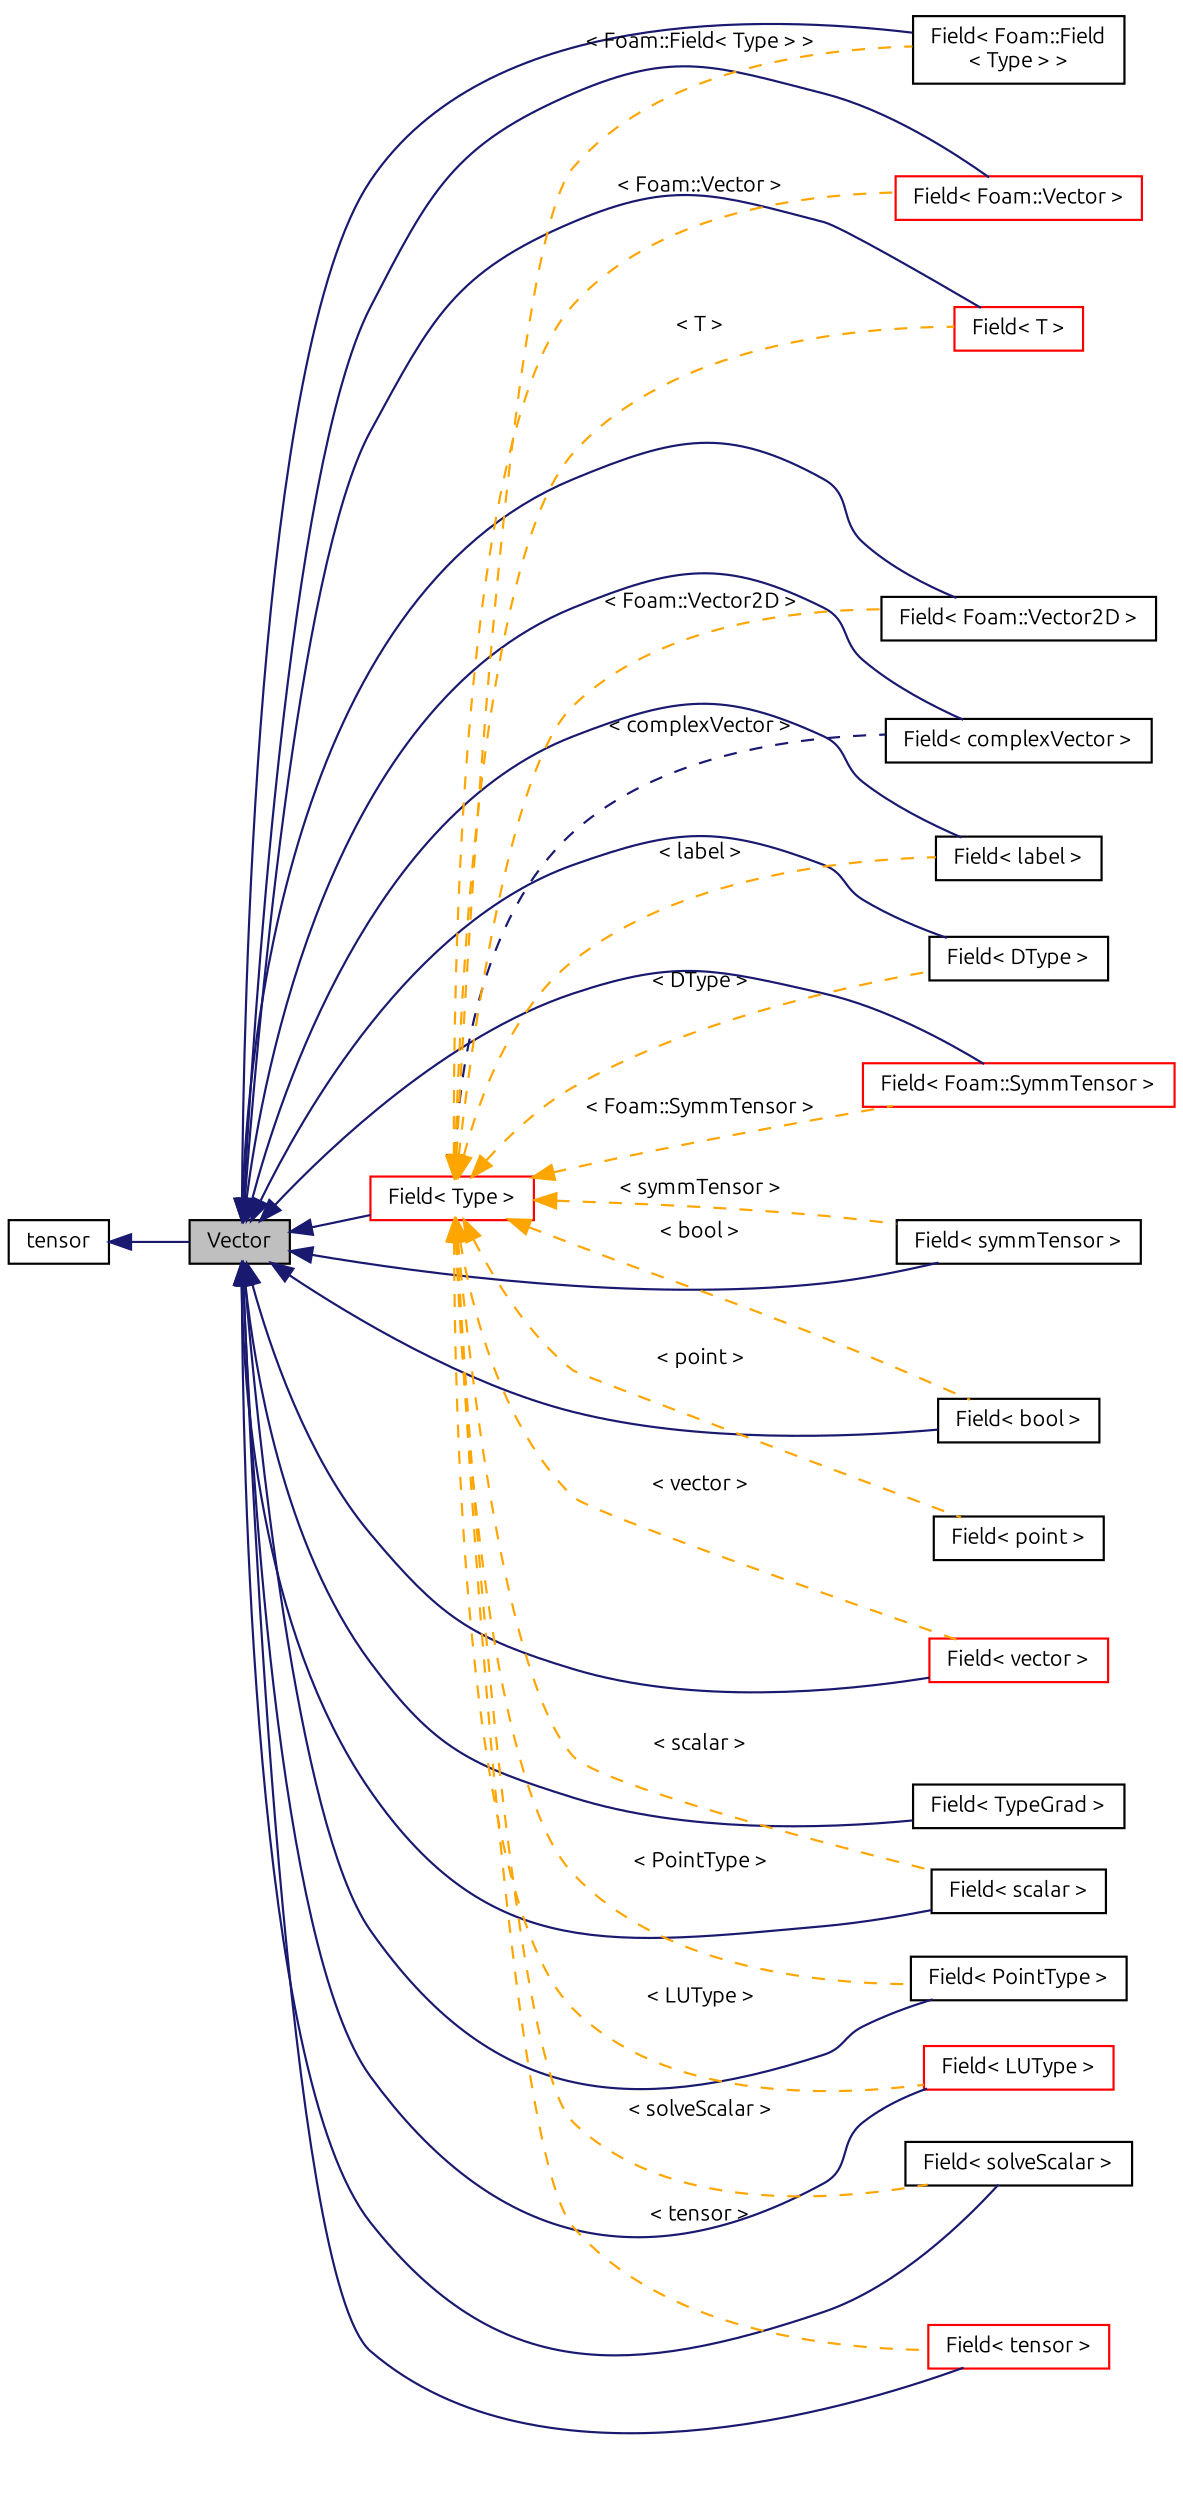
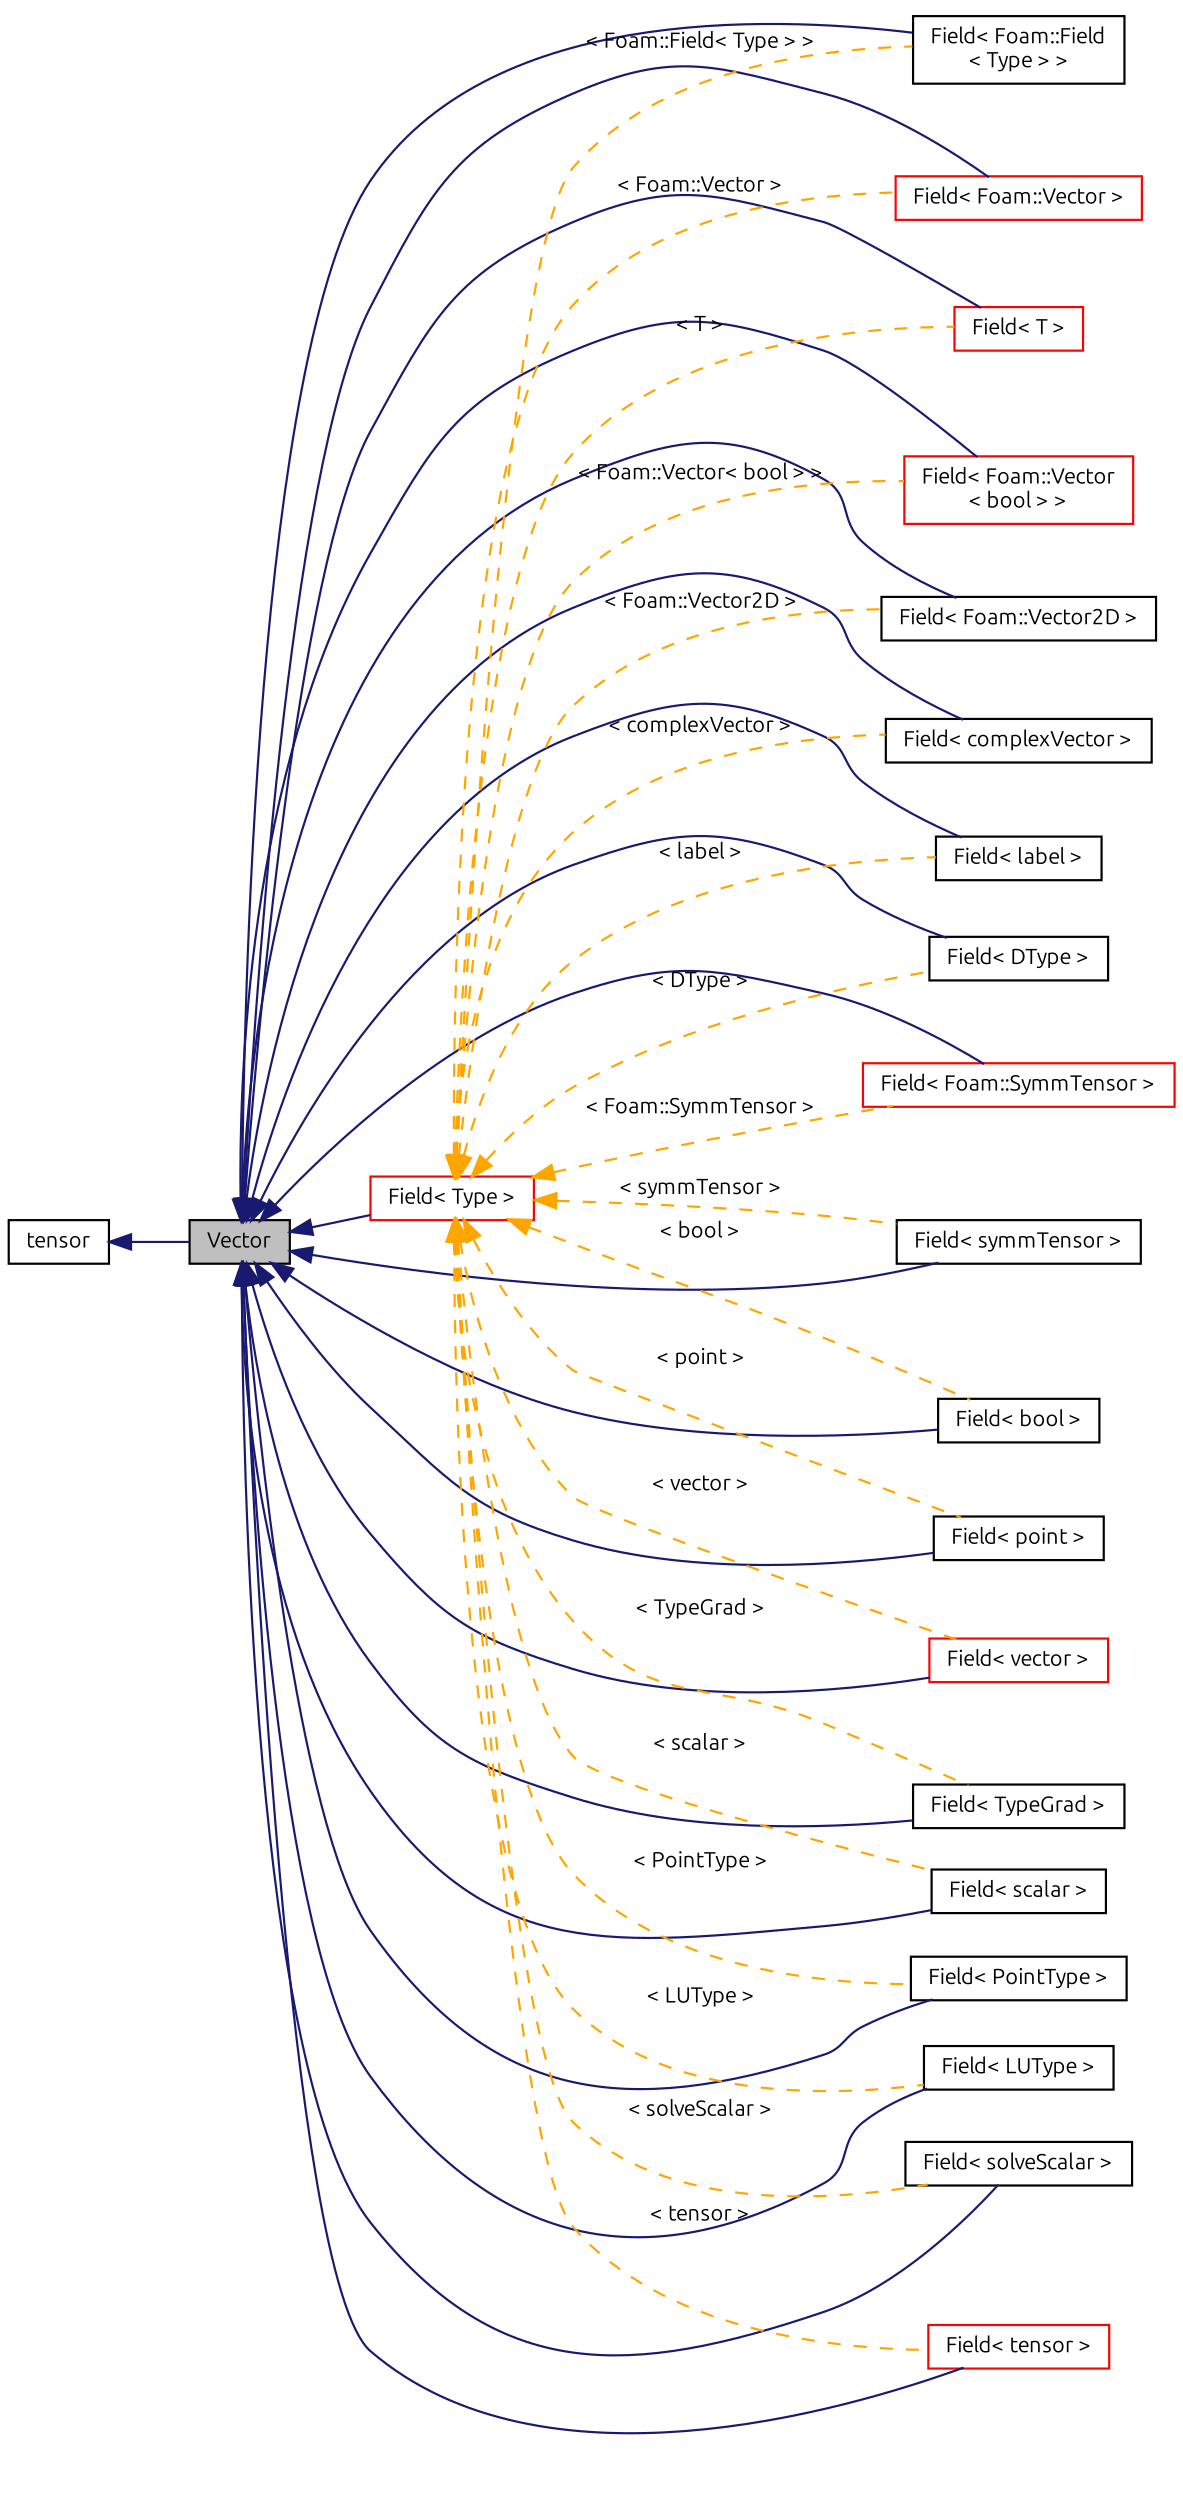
node "Field< Foam::Vector < bool > >": added
edge "Field< complexVector >" -> "Field< Type >": color midnightblue -> orange
edge "Field< point >" -> "Vector": added
edge "Field< TypeGrad >" -> "Field< Type >": added, label "< TypeGrad >"
node "Field< LUType >": color red -> black
